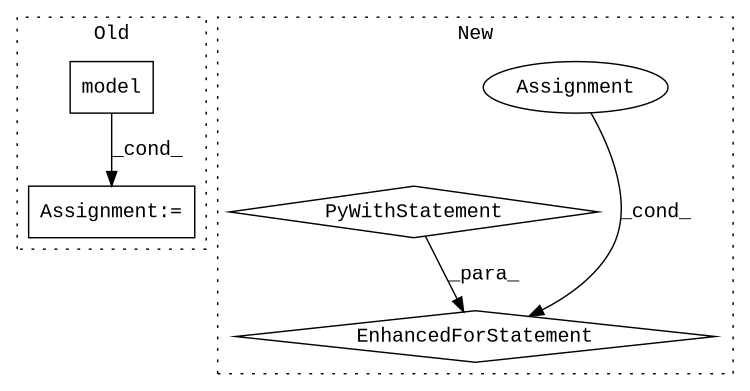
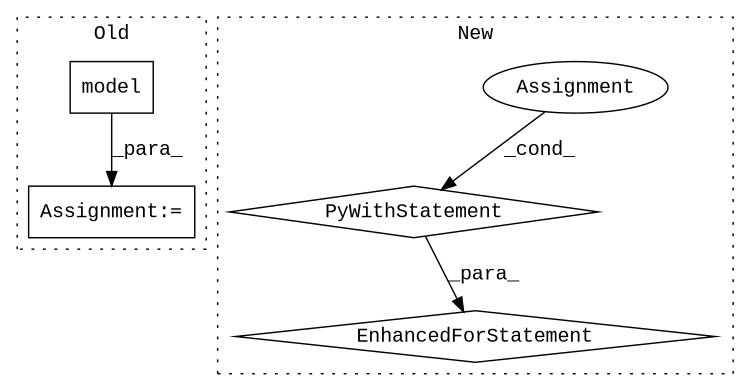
edge "model" -> "Assignment:=": label "_cond_" -> "_para_"
edge "Assignment" -> "EnhancedForStatement": now "Assignment" -> "PyWithStatement"
